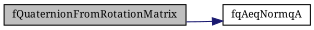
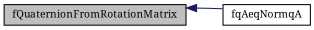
edge "fQuaternionFromRotationMatrix" -> "fqAeqNormqA": reversed
